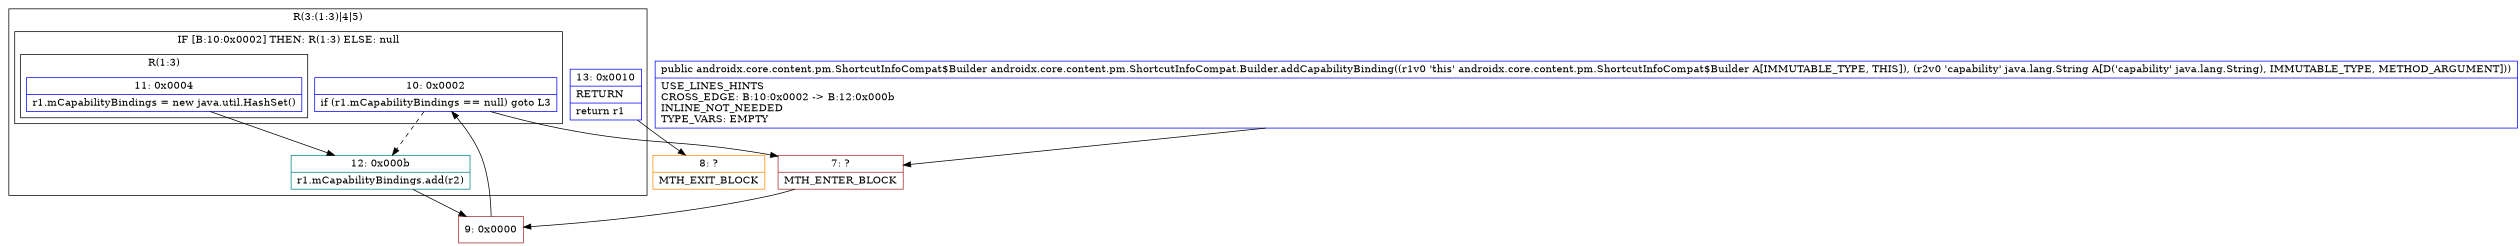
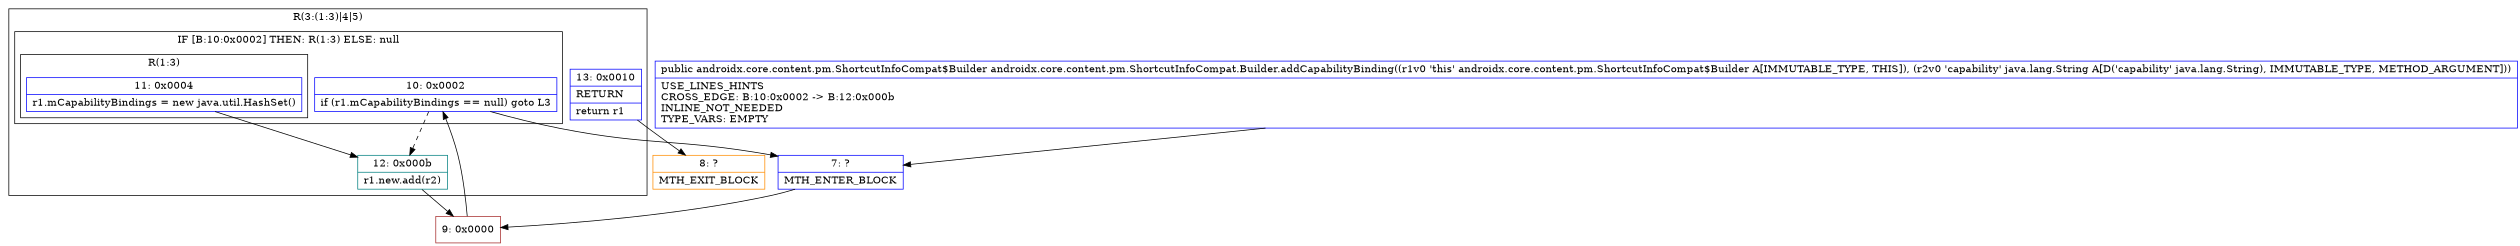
node "7: ?": color brown -> blue
node "12: 0x000b": text "r1.mCapabilityBindings.add(r2)" -> "r1.new.add(r2)"
